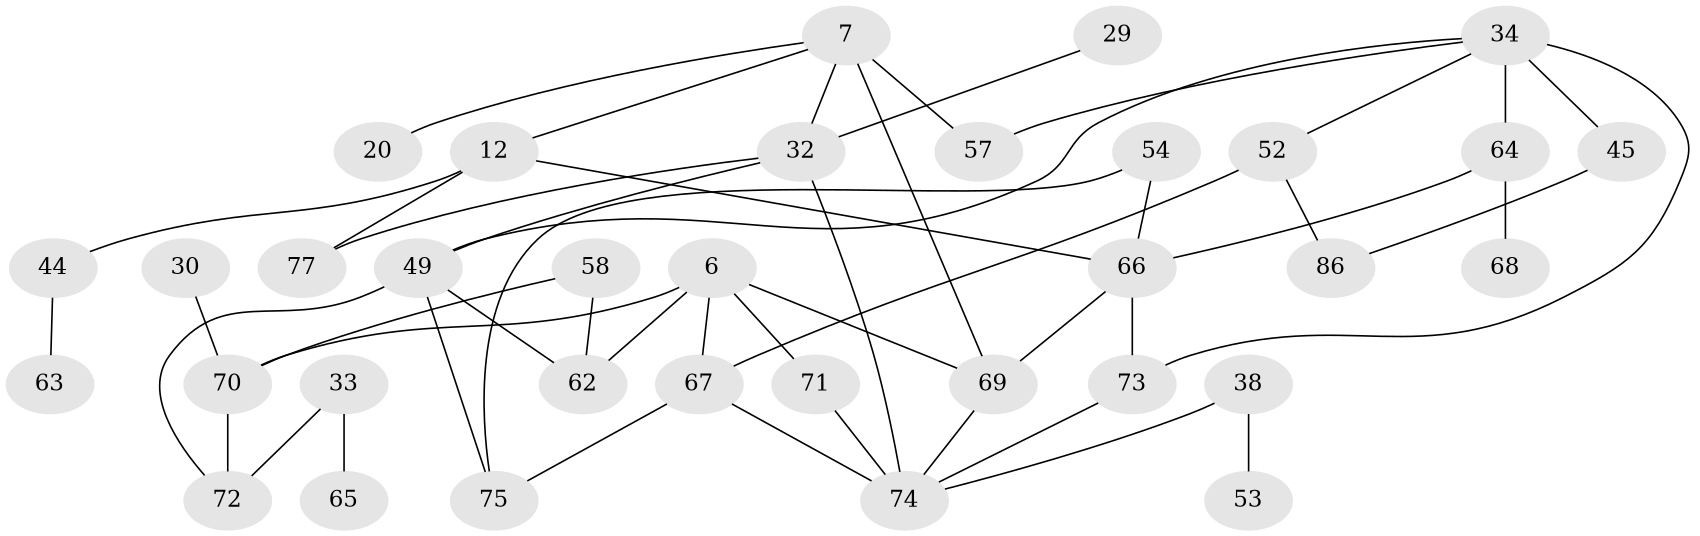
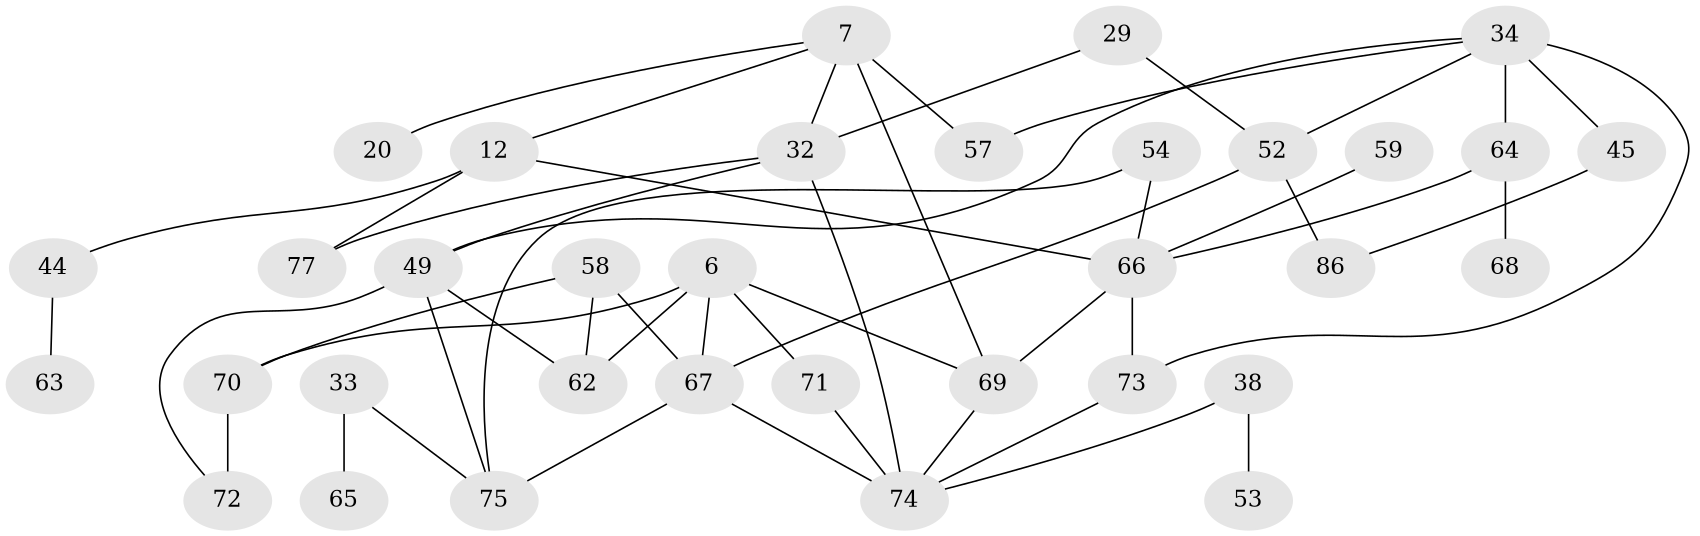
edge "29" -- "52": added
node "59": added
node "30": removed
edge "58" -- "67": added
edge "33" -- "72": now "33" -- "75"
